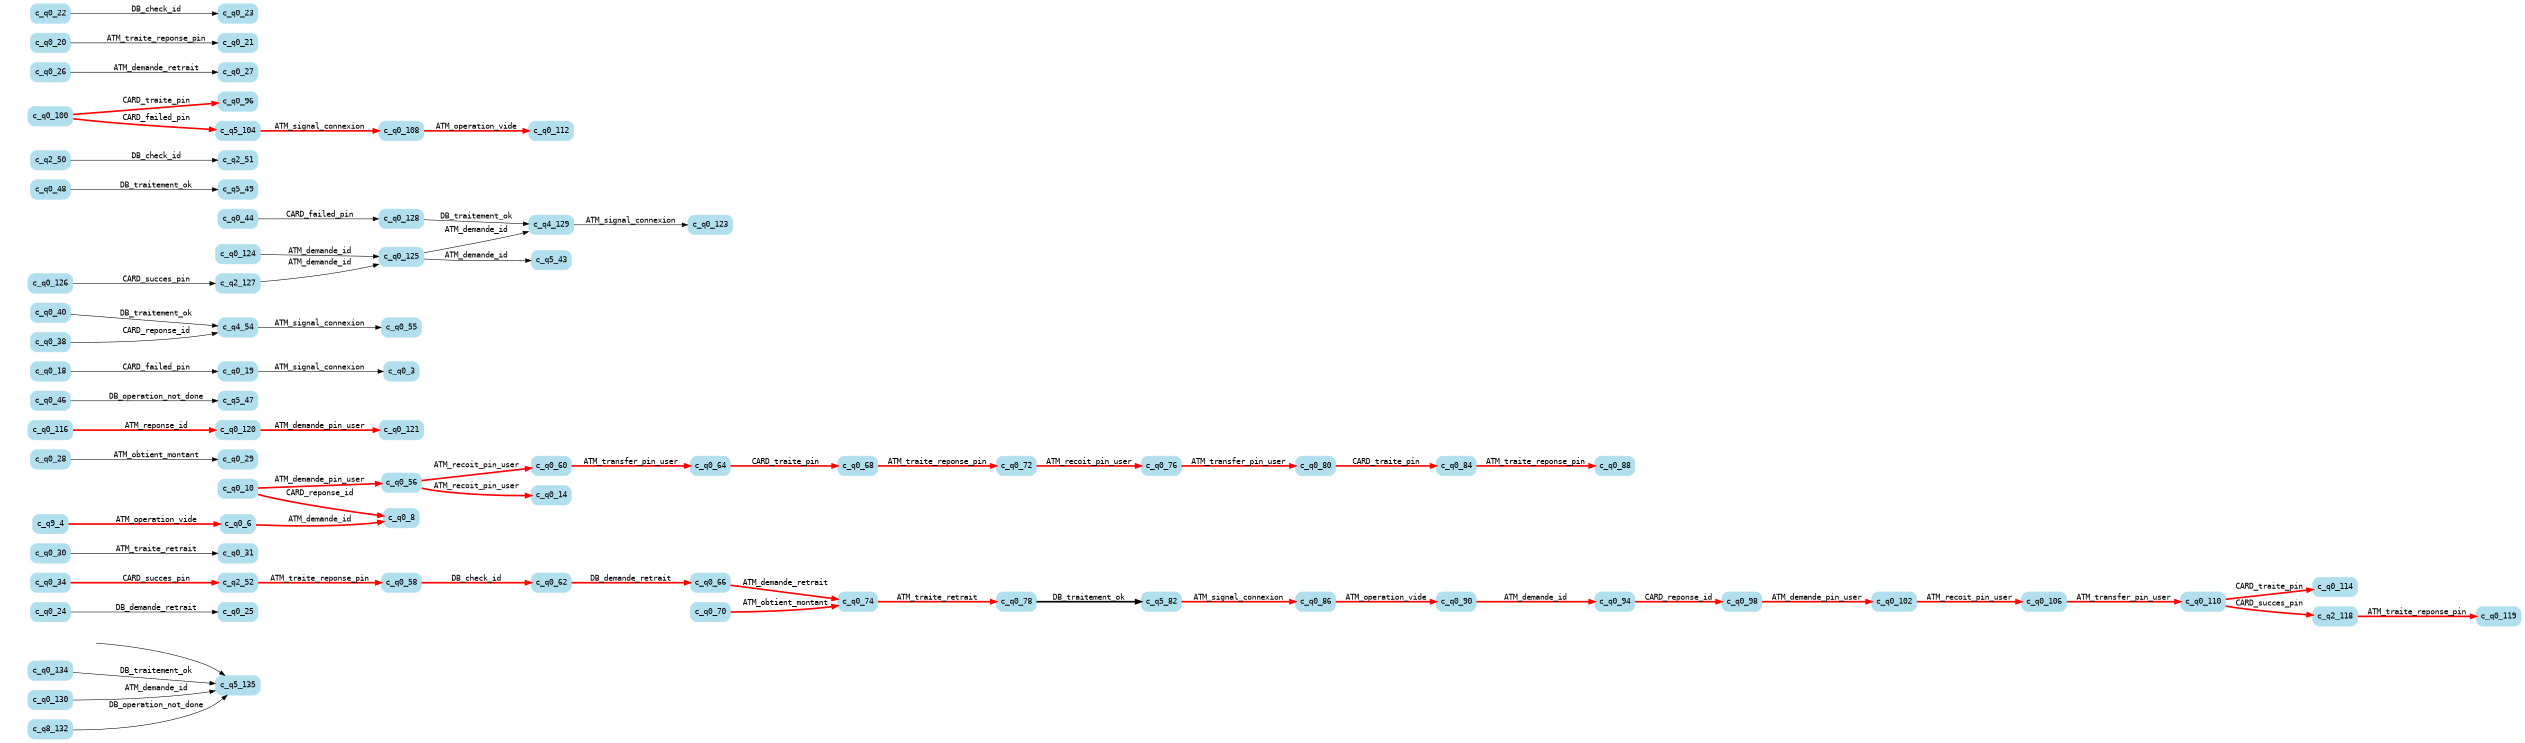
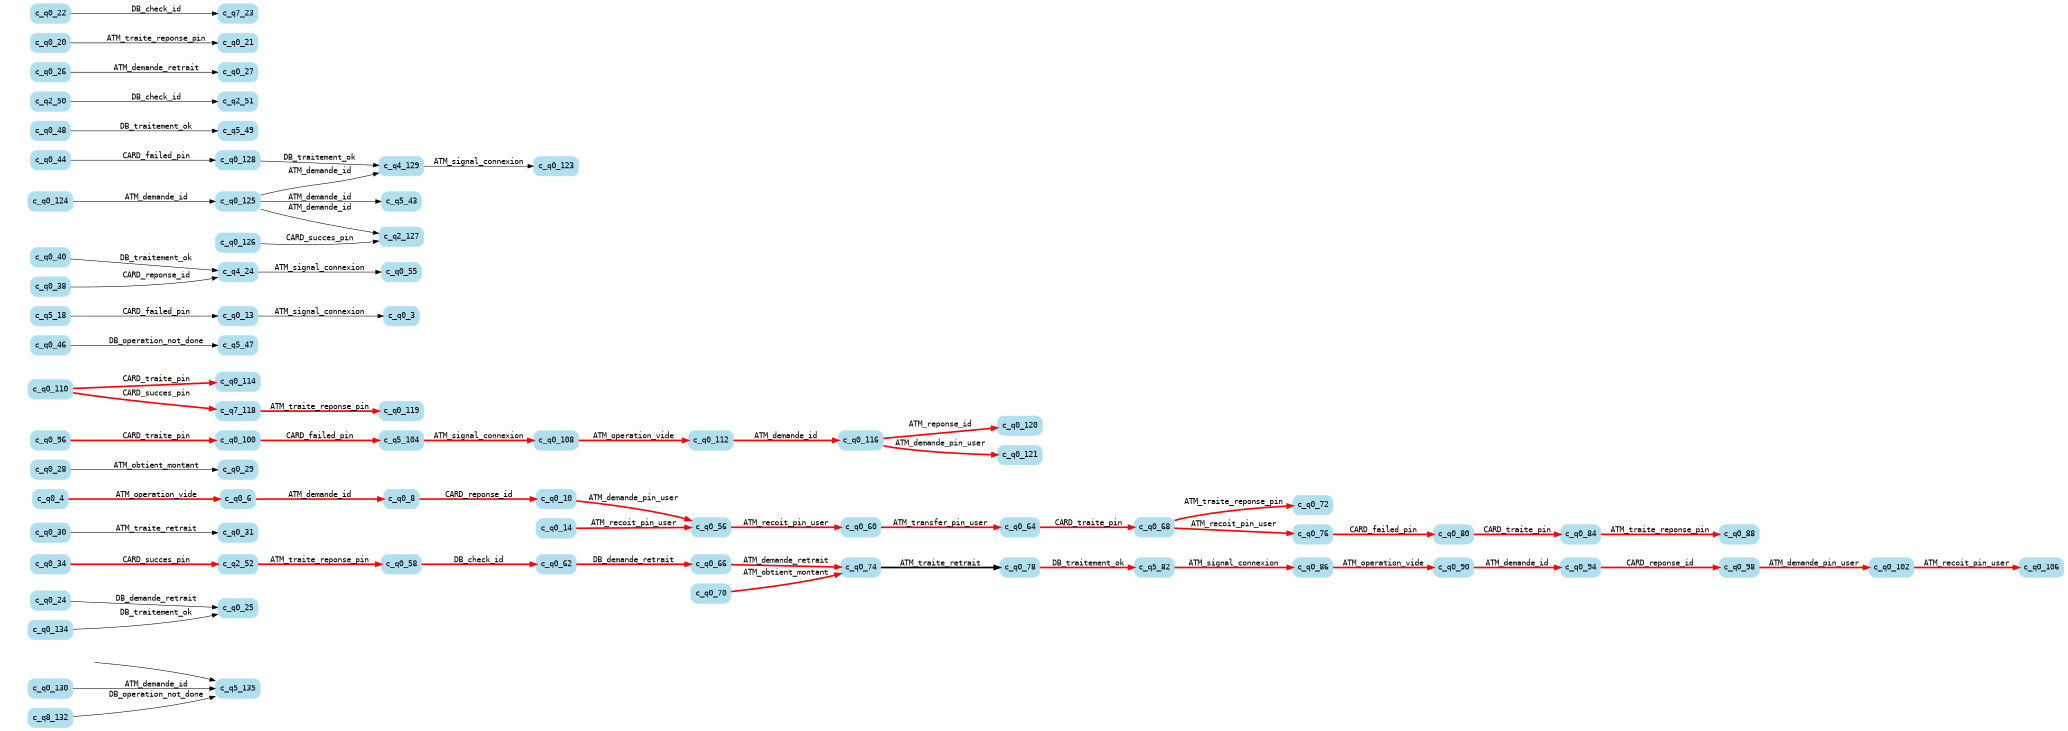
node "c_q0_23": label "c_q0_23" -> "c_q7_23"
edge "c_q0_100" -> "c_q0_96": reversed
edge "c_q2_127" -> "c_q0_125": reversed
node "c_q4_54": label "c_q4_54" -> "c_q4_24"
node "c_q0_18": label "c_q0_18" -> "c_q5_18"
node "c_q0_19": label "c_q0_19" -> "c_q0_13"
edge "c_q0_120" -> "c_q0_121": now "c_q0_116" -> "c_q0_121"
edge "c_q0_112" -> "c_q0_116": added, label "ATM_demande_id"
edge "c_q0_76" -> "c_q0_80": label "ATM_transfer_pin_user" -> "CARD_failed_pin"
edge "c_q0_72" -> "c_q0_76": now "c_q0_68" -> "c_q0_76"
edge "c_q0_56" -> "c_q0_14": reversed
edge "c_q0_10" -> "c_q0_8": reversed
node "c_q9_4": label "c_q9_4" -> "c_q0_4"
edge "c_q0_74" -> "c_q0_78": color red -> black
edge "c_q0_78" -> "c_q5_82": color black -> red
edge "c_q0_106" -> "c_q0_110": removed, label "ATM_transfer_pin_user"
node "c_q2_118": label "c_q2_118" -> "c_q7_118"
edge "c_q0_134" -> "c_q5_135": now "c_q0_134" -> "c_q0_25"
